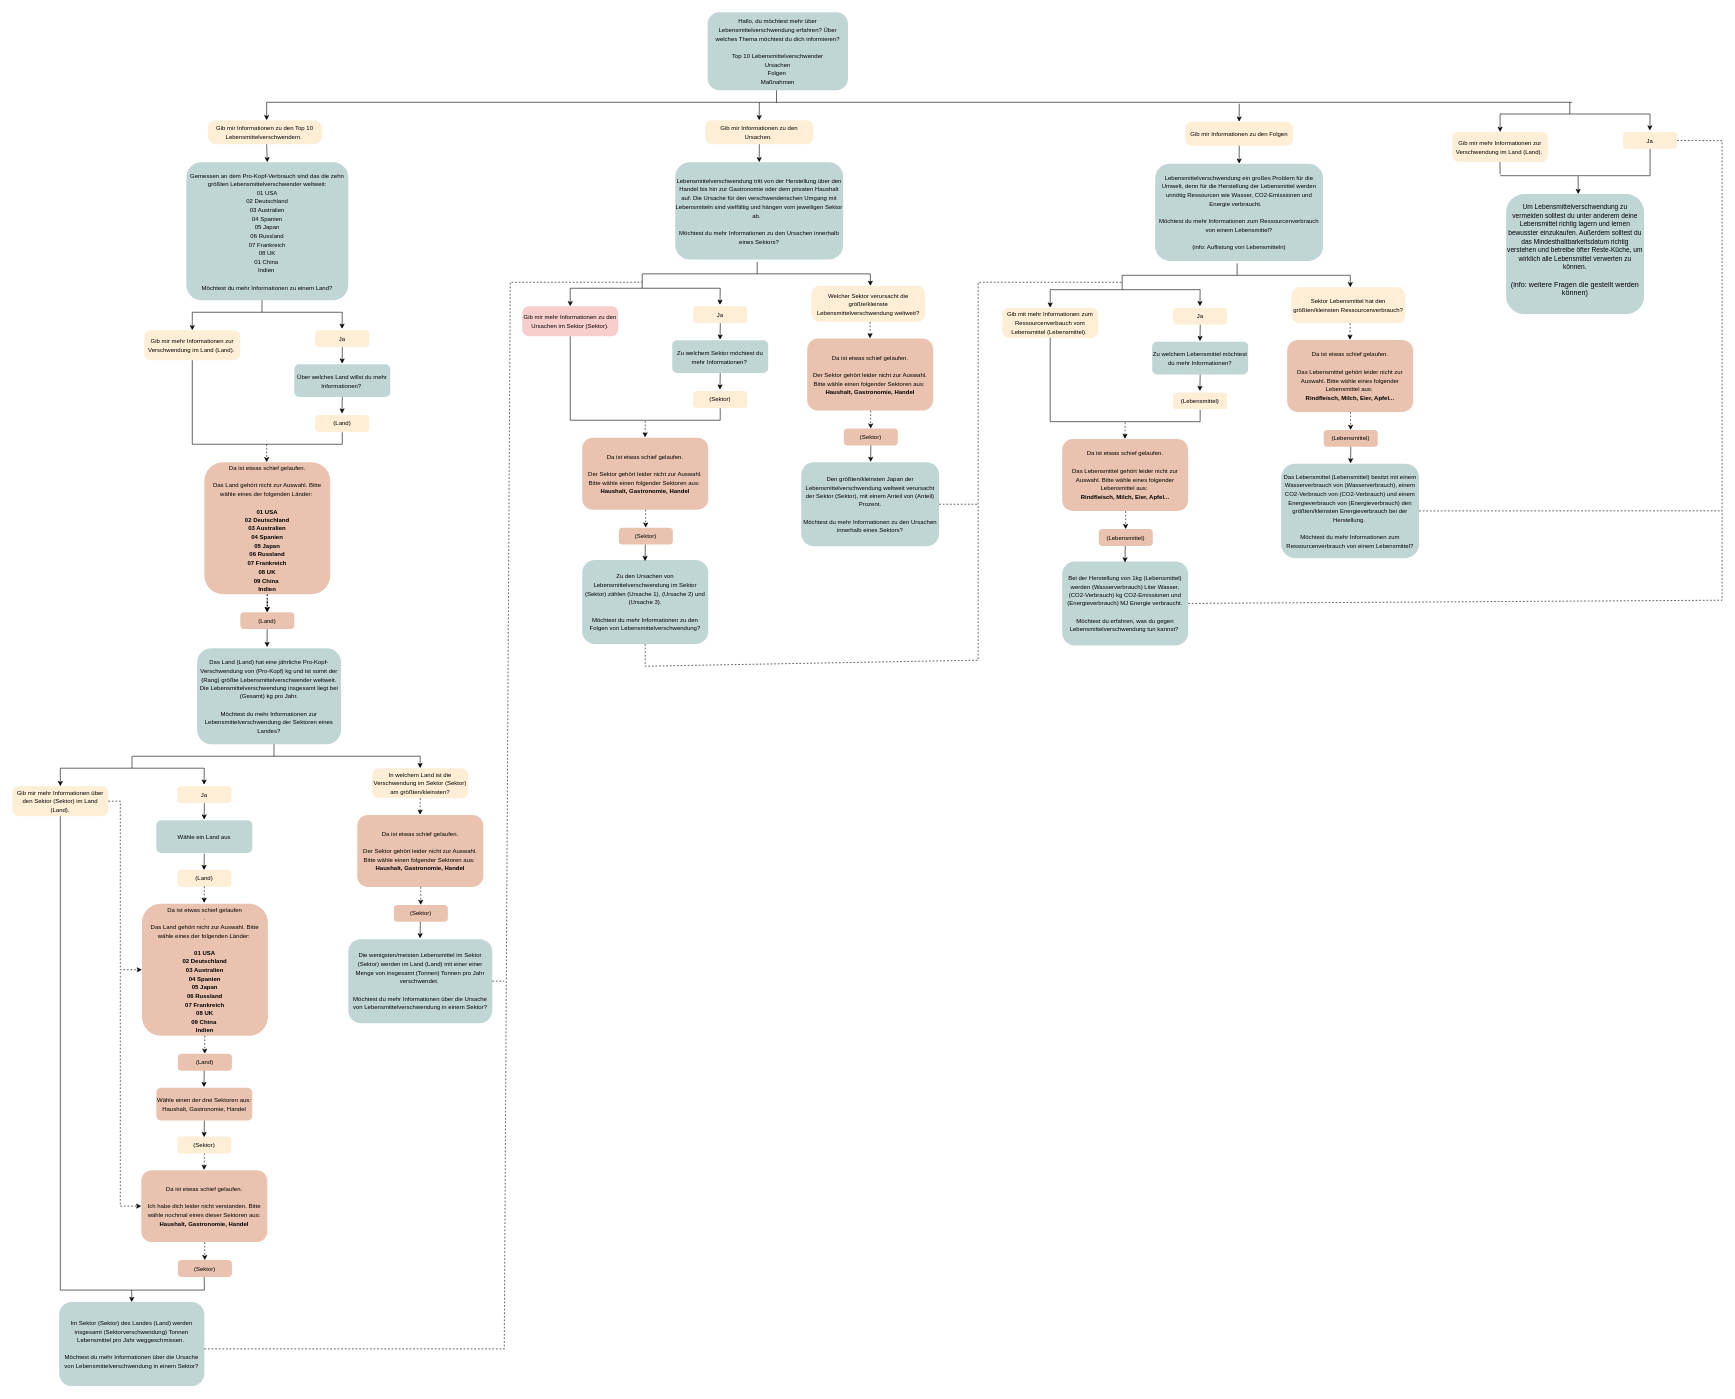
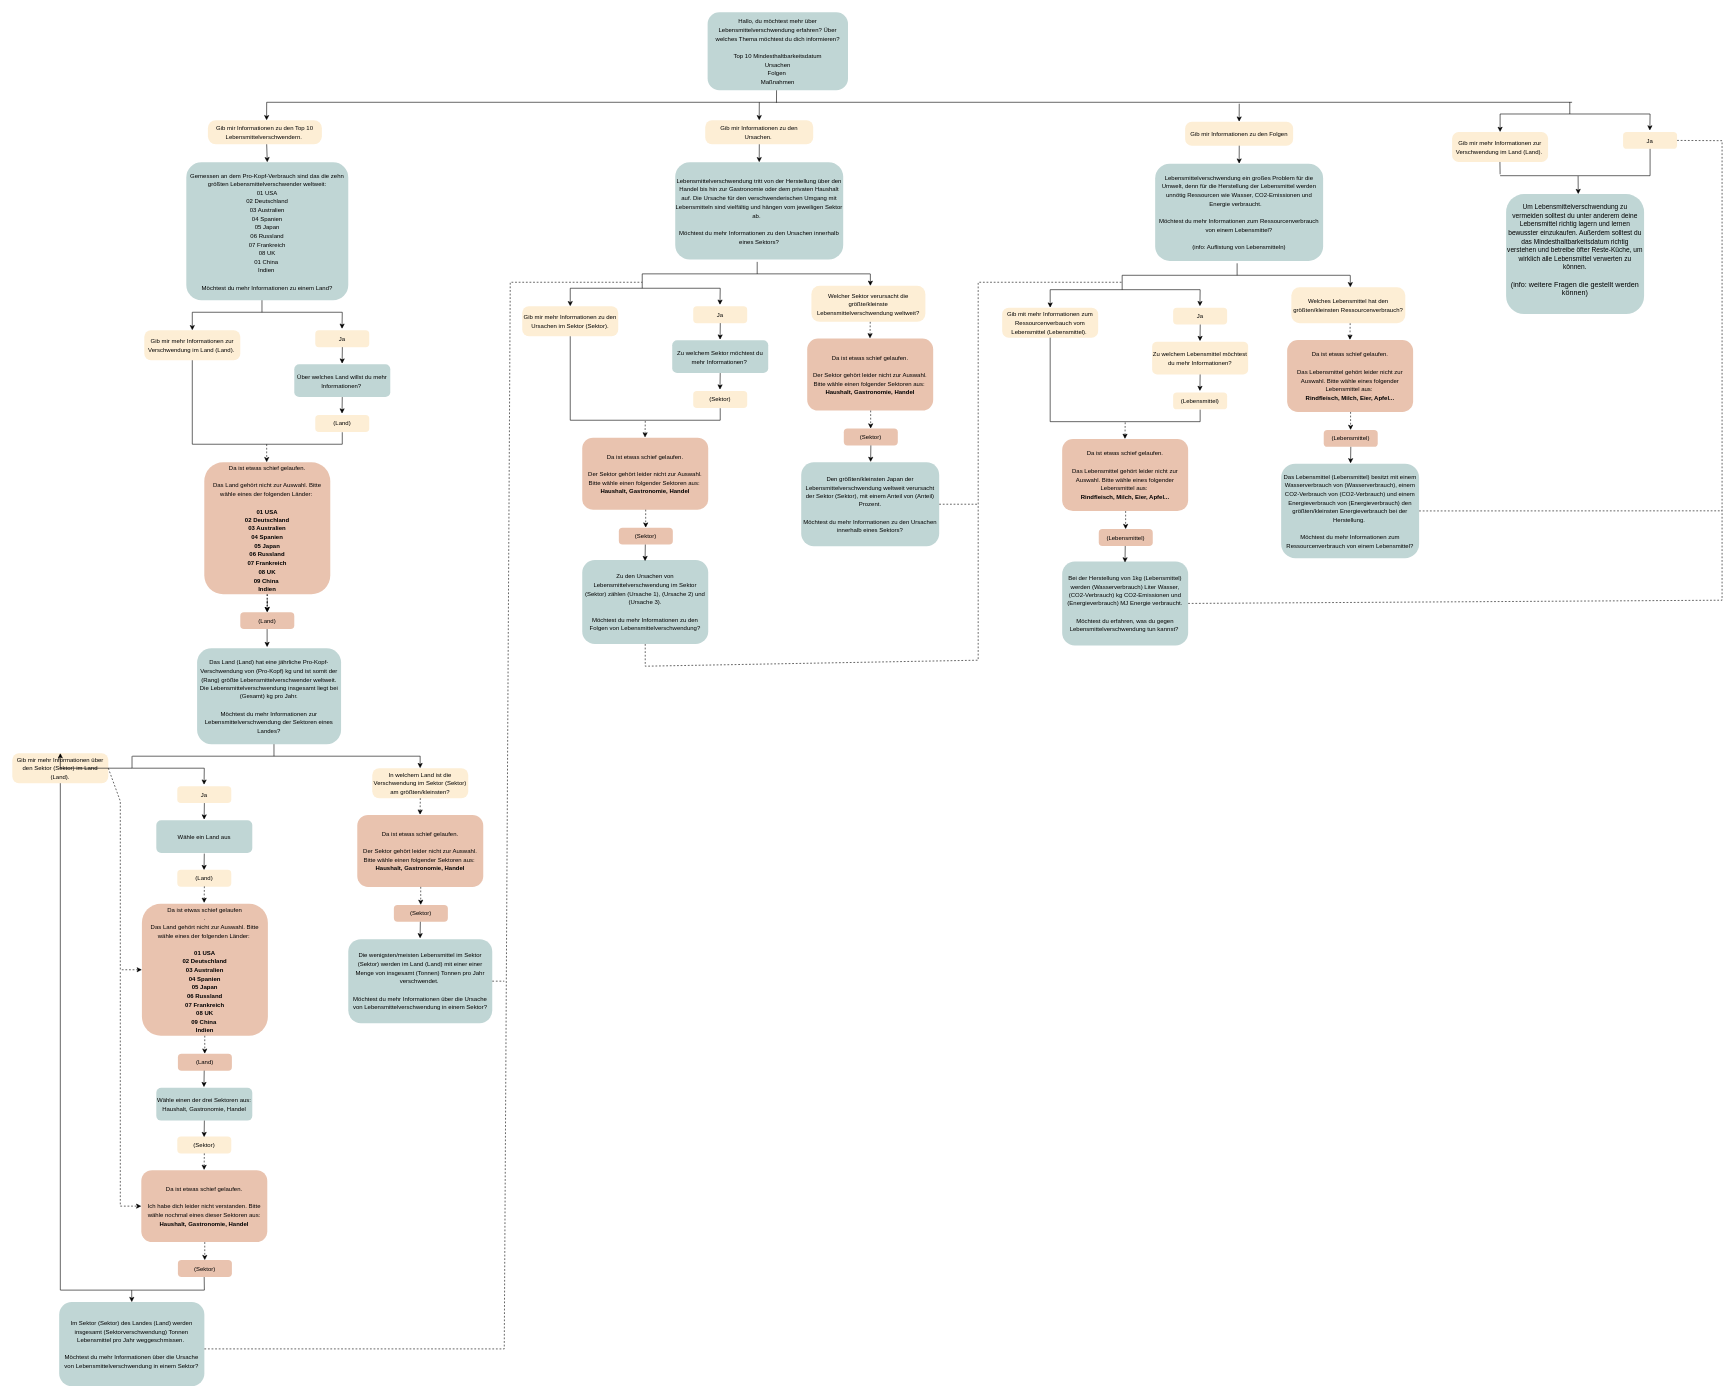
node "Hallo, du möchtest mehr über Lebensmittelverschwendung erfahren? Über welches Thema möchtest du dich informieren? Top 10 Lebensmittelverschwender Ursachen Folgen Maßnahmen": label "Hallo, du möchtest mehr über Lebensmittelverschwendung erfahren? Über welches Thema möchtest du dich informieren? Top 10 Lebensmittelverschwender Ursachen Folgen Maßnahmen" -> "Hallo, du möchtest mehr über Lebensmittelverschwendung erfahren? Über welches Thema möchtest du dich informieren? Top 10 Mindesthaltbarkeitsdatum Ursachen Folgen Maßnahmen"
node "Sektor Lebensmittel hat den größten/kleinsten Ressourcenverbrauch?": label "Sektor Lebensmittel hat den größten/kleinsten Ressourcenverbrauch?" -> "Welches Lebensmittel hat den größten/kleinsten Ressourcenverbrauch?"
node "Gib mir mehr Informationen zu den Ursachen im Sektor (Sektor).": fillcolor #f8cecc -> #fdeed5
node "Zu welchem Lebensmittel möchtest du mehr Informationen?": fillcolor #c0d6d5 -> #fdeed5
node "Gib mir mehr Informationen über den Sektor (Sektor) im Land (Land).": moved (60, 801) -> (60, 768)
node "Wähle einen der drei Sektoren aus: Haushalt, Gastronomie, Handel": fillcolor #e9c3af -> #c0d6d5
